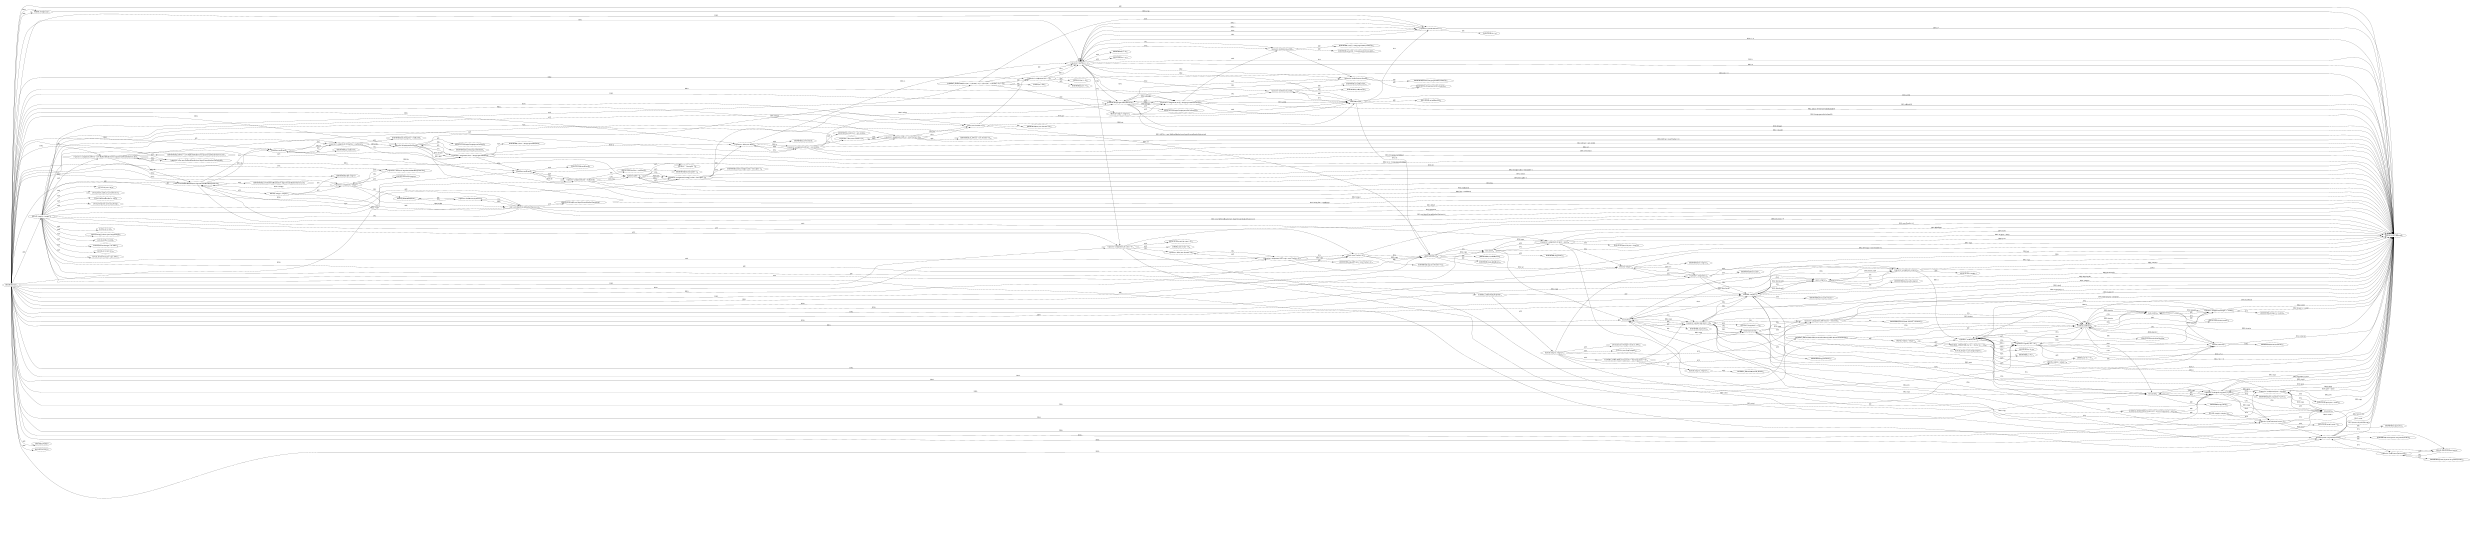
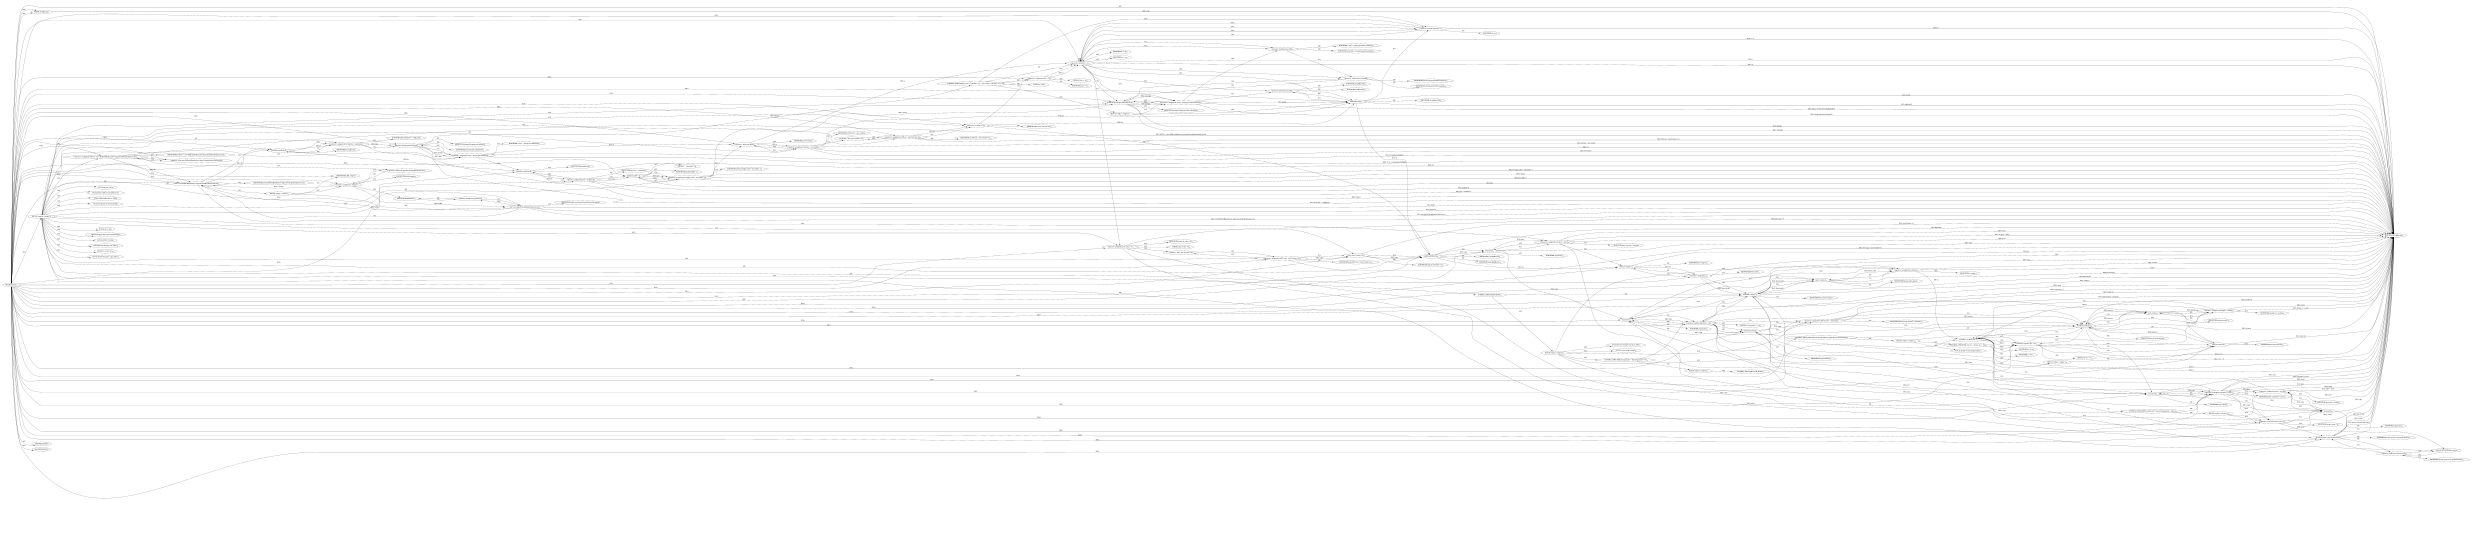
edge "(<operator>.assignment,int i = 0)" -> "(METHOD_RETURN,void)": removed, label "DDG: int i = 0"
